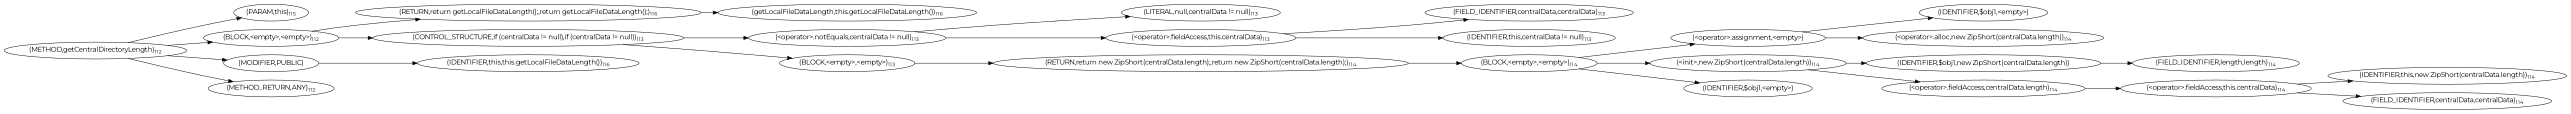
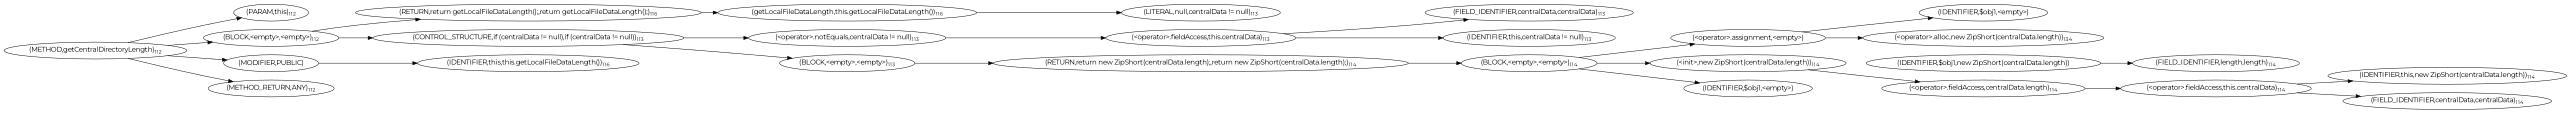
node "(PARAM,this)": text "115" -> "112"
edge "(<operator>.notEquals,centralData != null)" -> "(LITERAL,null,centralData != null)": now "(getLocalFileDataLength,this.getLocalFileDataLength())" -> "(LITERAL,null,centralData != null)"
node "(<operator>.alloc,new ZipShort(centralData.length))": text "114" -> "134"
edge "(<init>,new ZipShort(centralData.length))" -> "(IDENTIFIER,$obj1,new ZipShort(centralData.length))": removed
